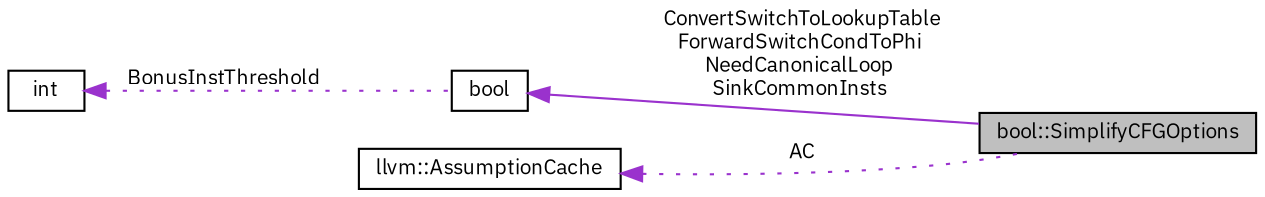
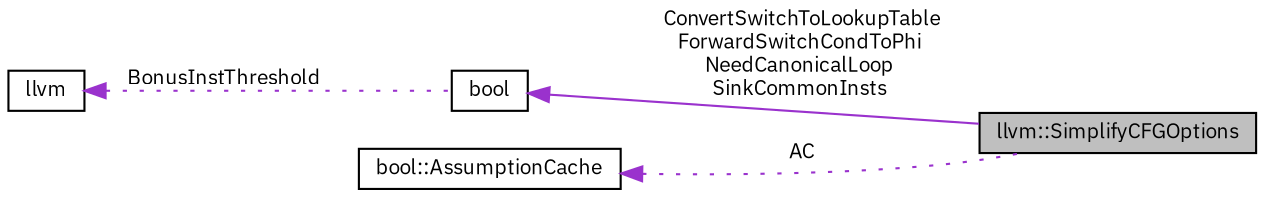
node "int": label "int" -> "llvm"
node "bool::SimplifyCFGOptions": label "bool::SimplifyCFGOptions" -> "llvm::SimplifyCFGOptions"
node "llvm::AssumptionCache": label "llvm::AssumptionCache" -> "bool::AssumptionCache"
